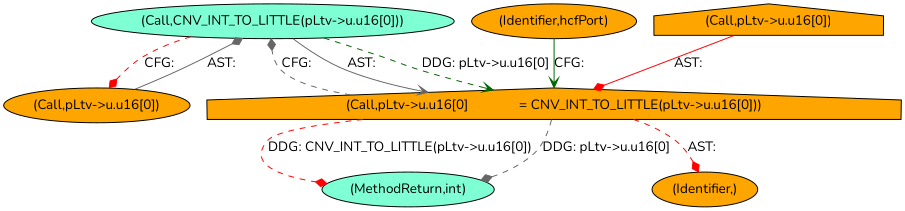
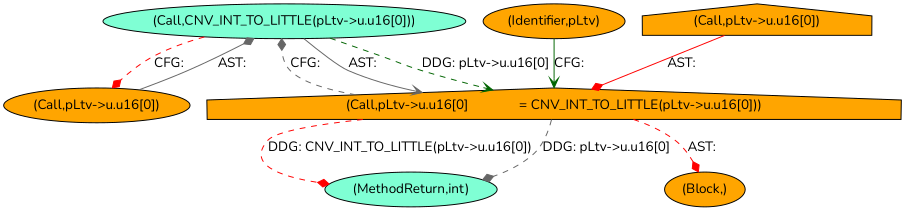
node "(Identifier,hcfPort)": label "(Identifier,hcfPort)" -> "(Identifier,pLtv)"
node "(Identifier,)": label "(Identifier,)" -> "(Block,)"
